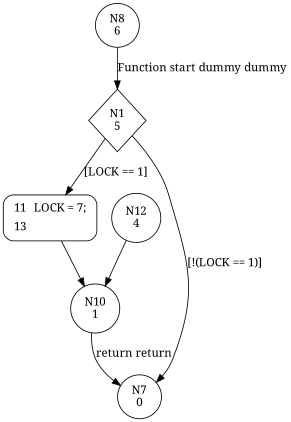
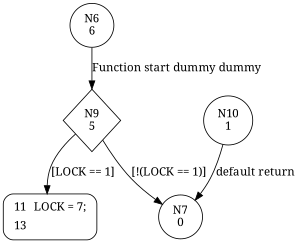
node "N8 6": label "N8 6" -> "N6 6"
node "N1 5": label "N1 5" -> "N9 5"
node "N12 4": removed
edge "11" -> "N10 1": removed
edge "N10 1" -> "N7 0": label "return return" -> "default return"
